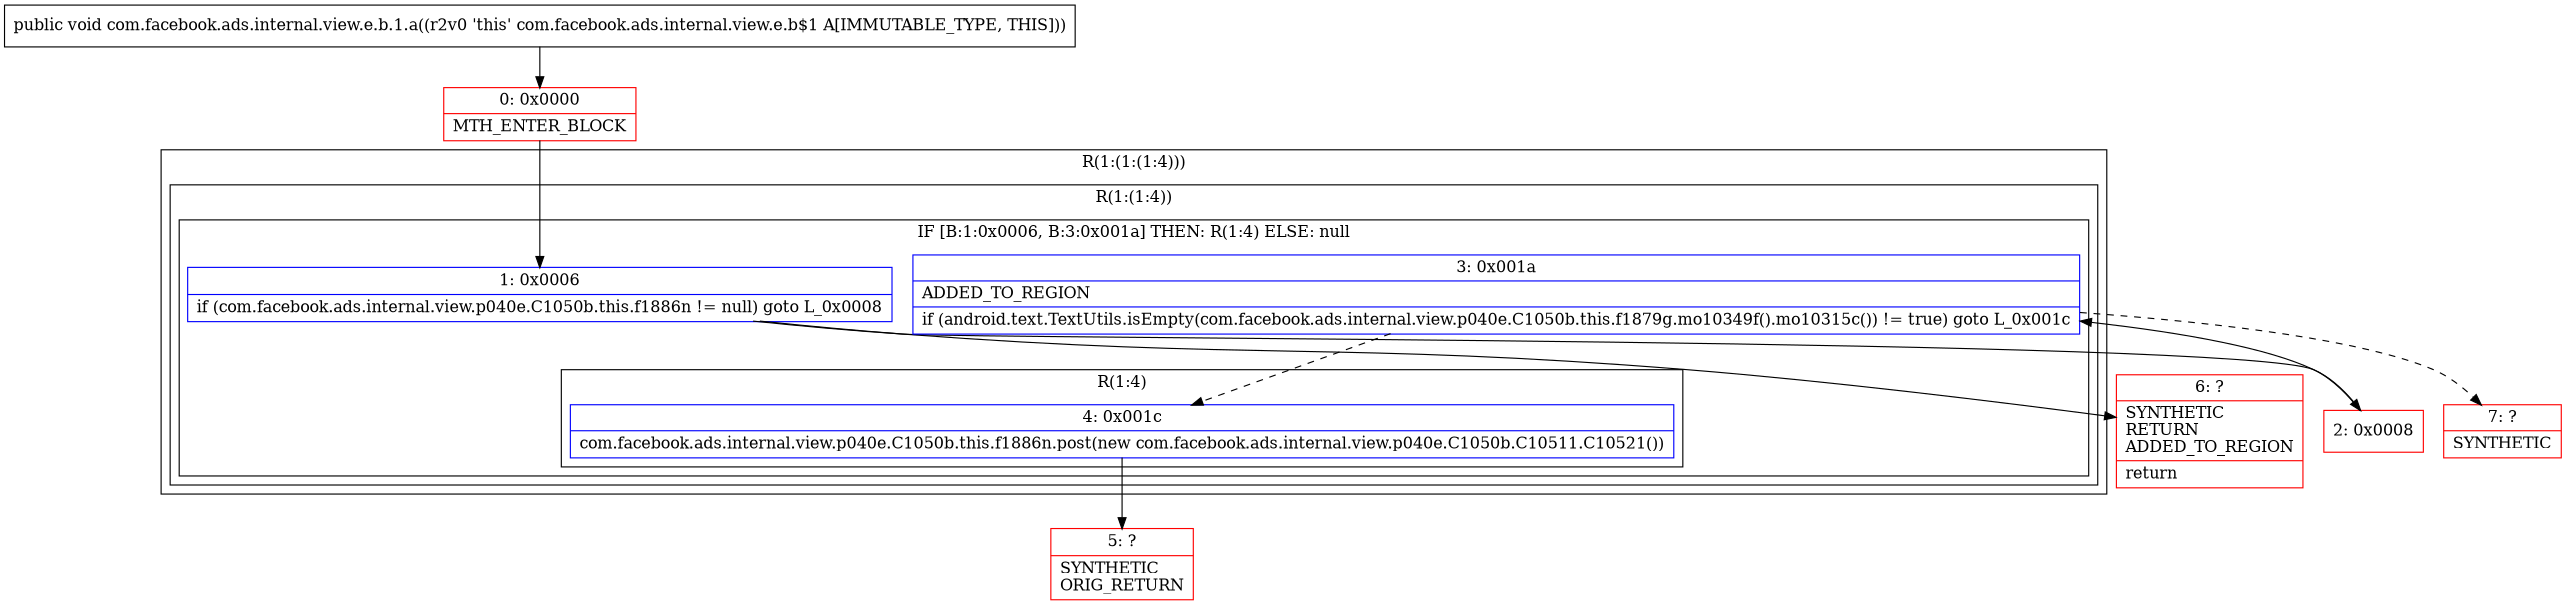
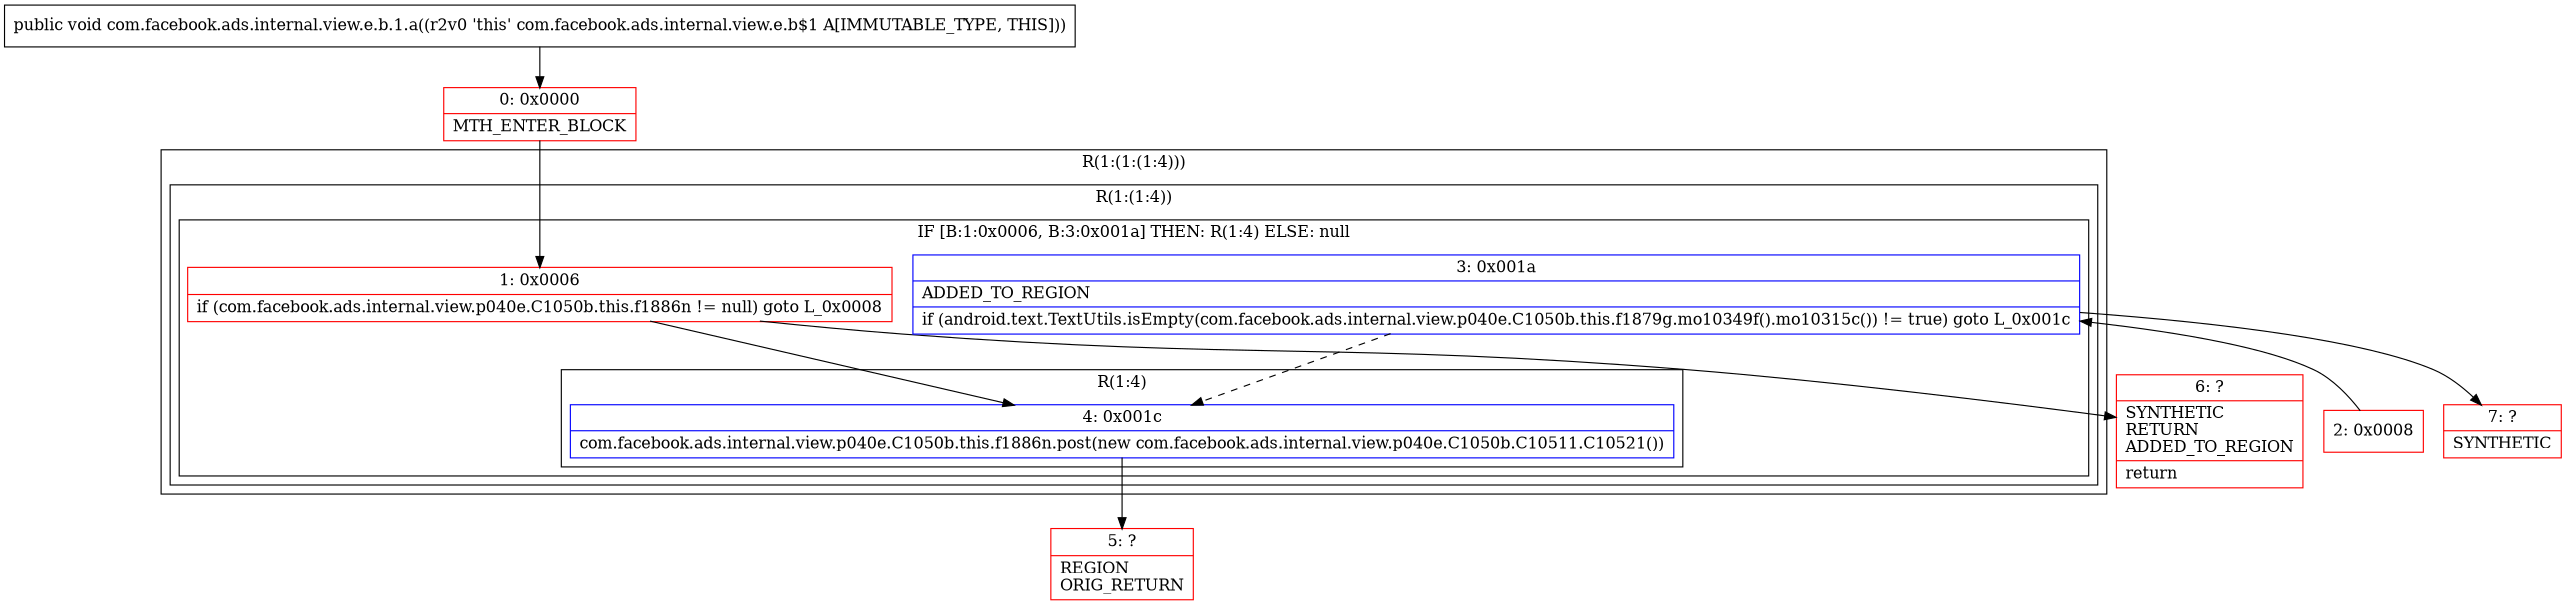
node "1: 0x0006": color blue -> red
edge "3: 0x001a" -> "7: ?": style dashed -> solid
edge "1: 0x0006" -> "2: 0x0008": now "1: 0x0006" -> "4: 0x001c"
node "5: ?": text "SYNTHETIC" -> "REGION"
